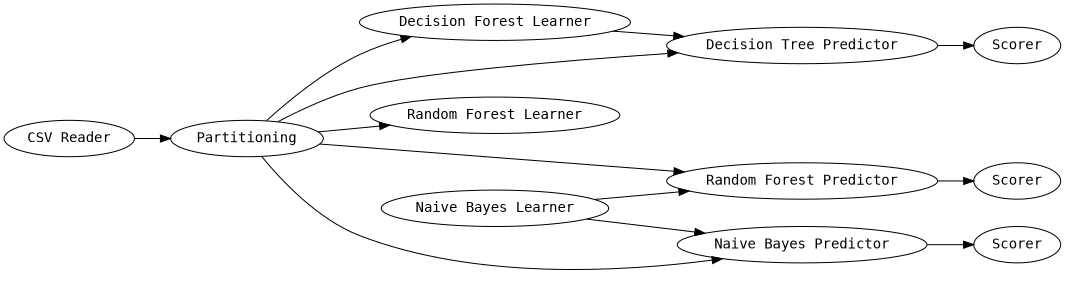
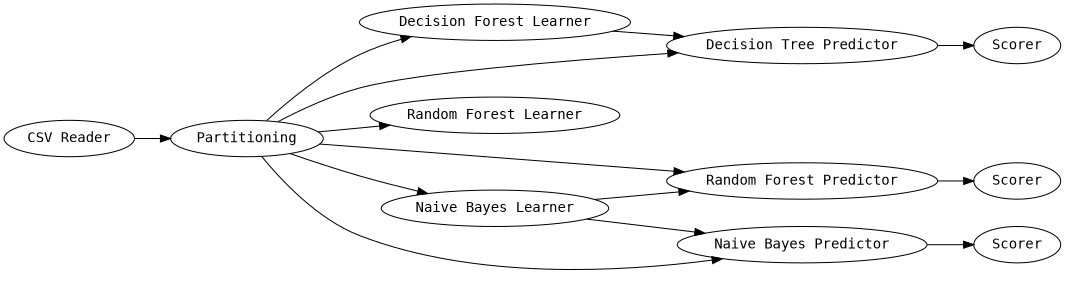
edge "Partitioning" -> "Naive Bayes Learner": added
